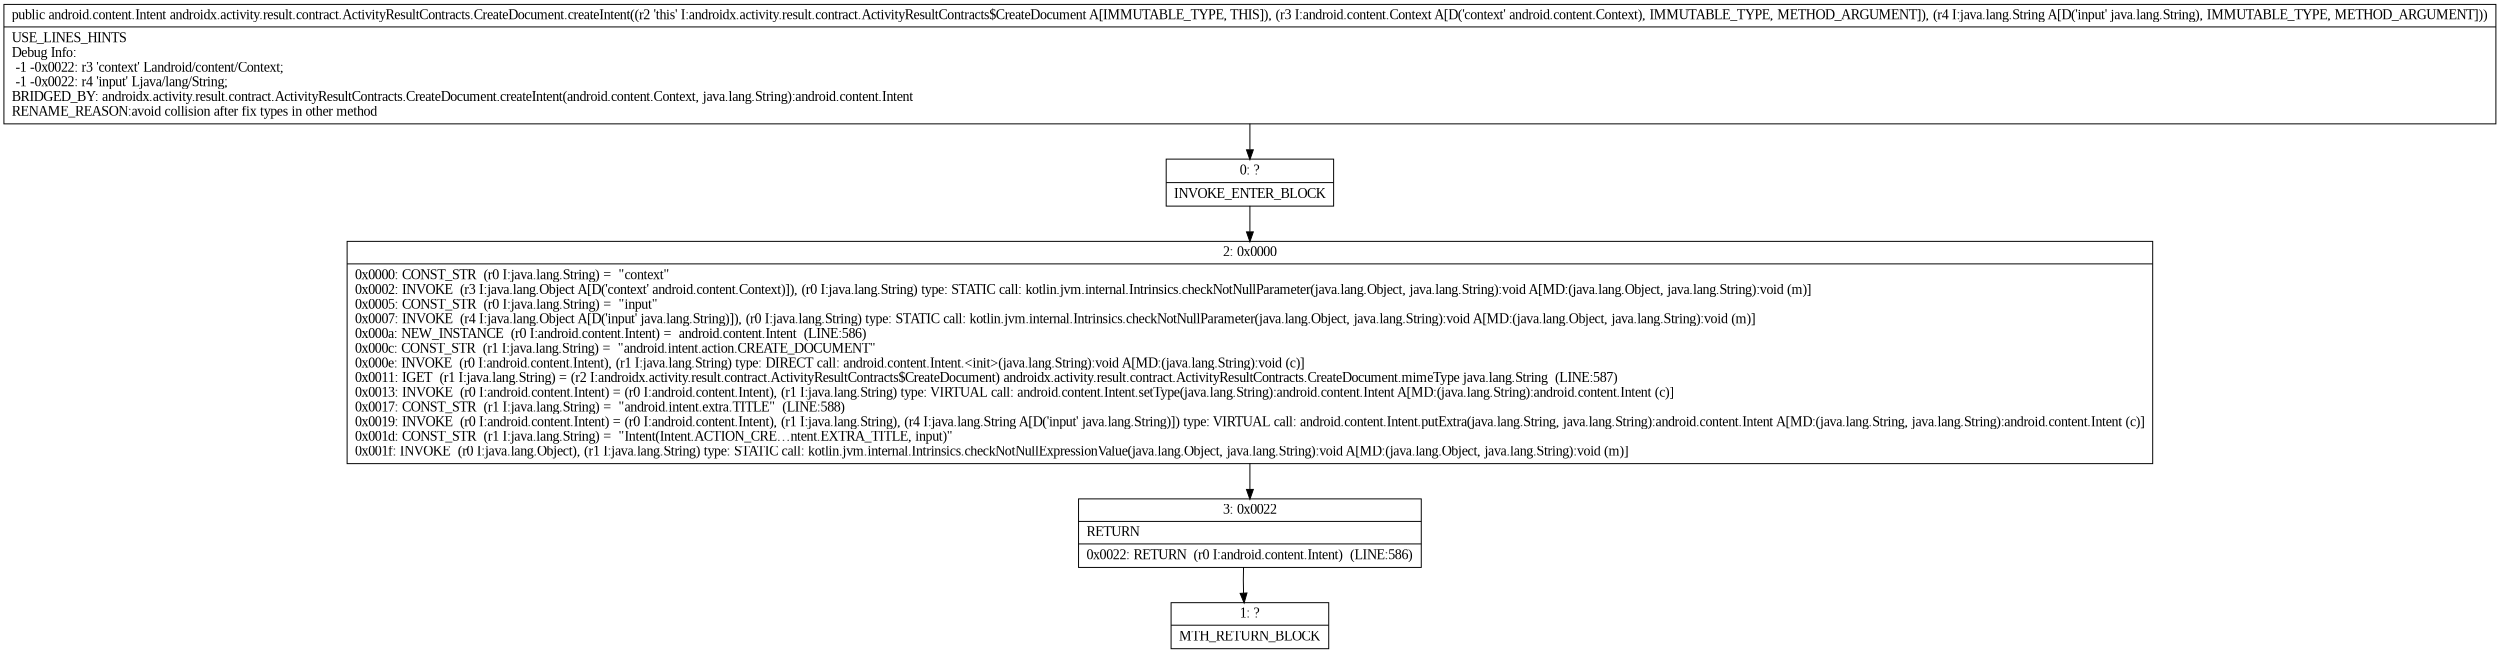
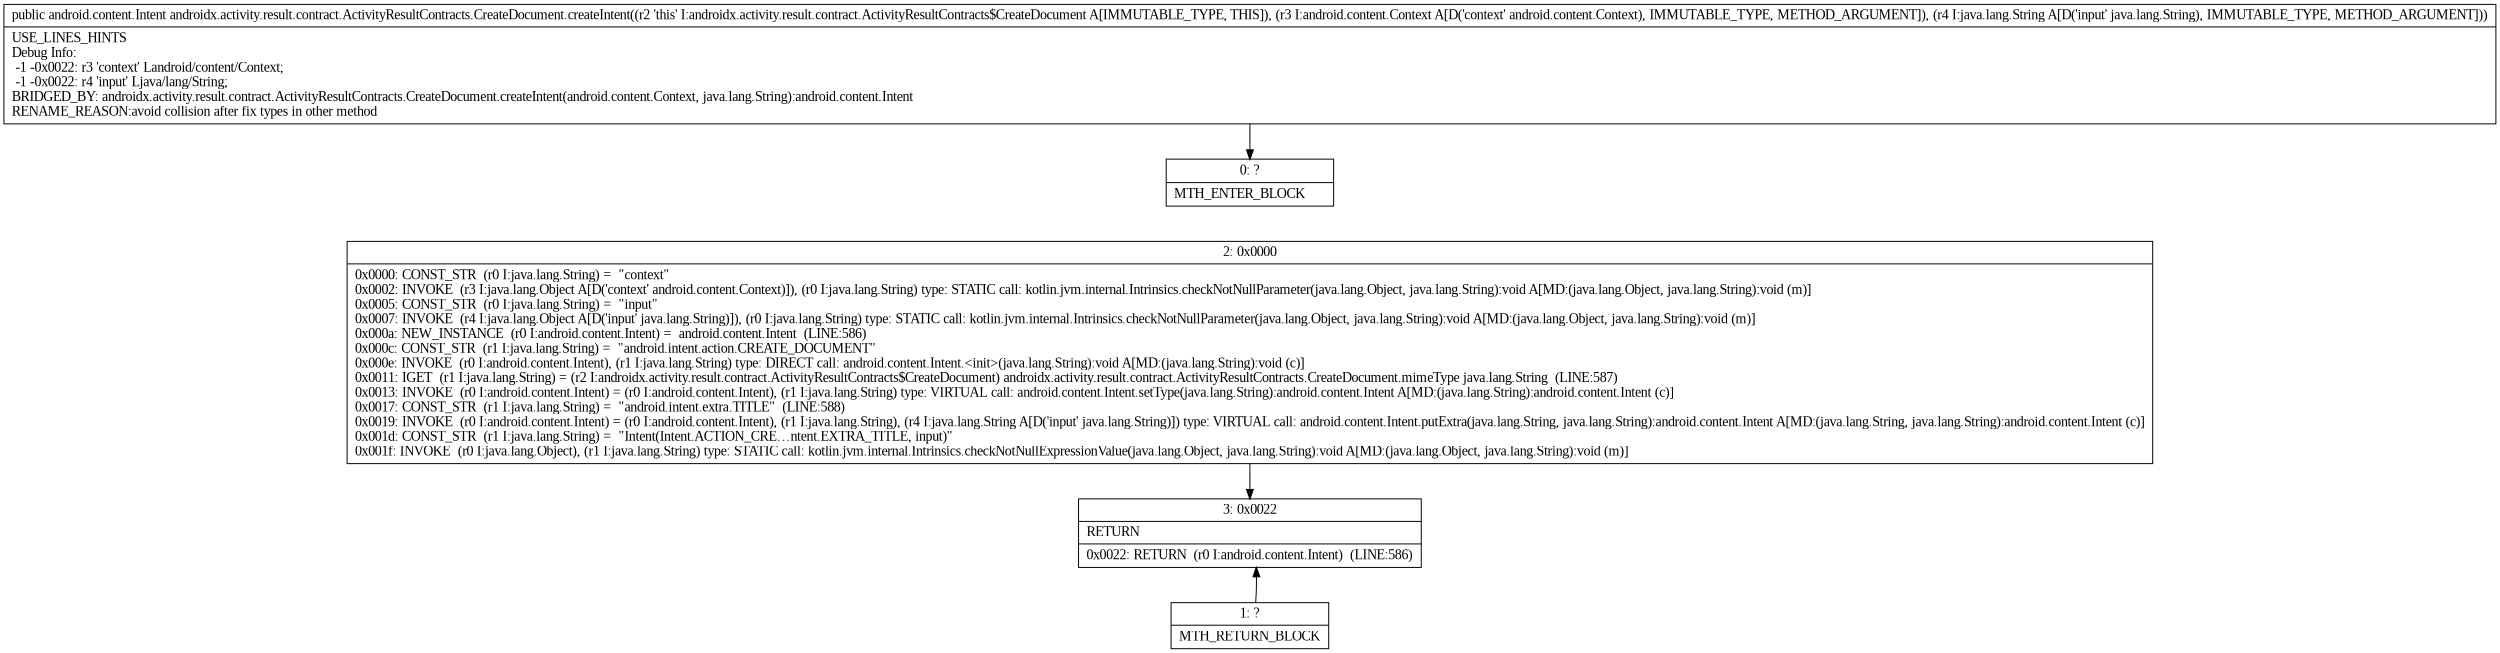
node "0: ?": text "INVOKE_ENTER_BLOCK" -> "MTH_ENTER_BLOCK"
edge "0: ?" -> "2: 0x0000": removed
edge "3: 0x0022" -> "1: ?": reversed
